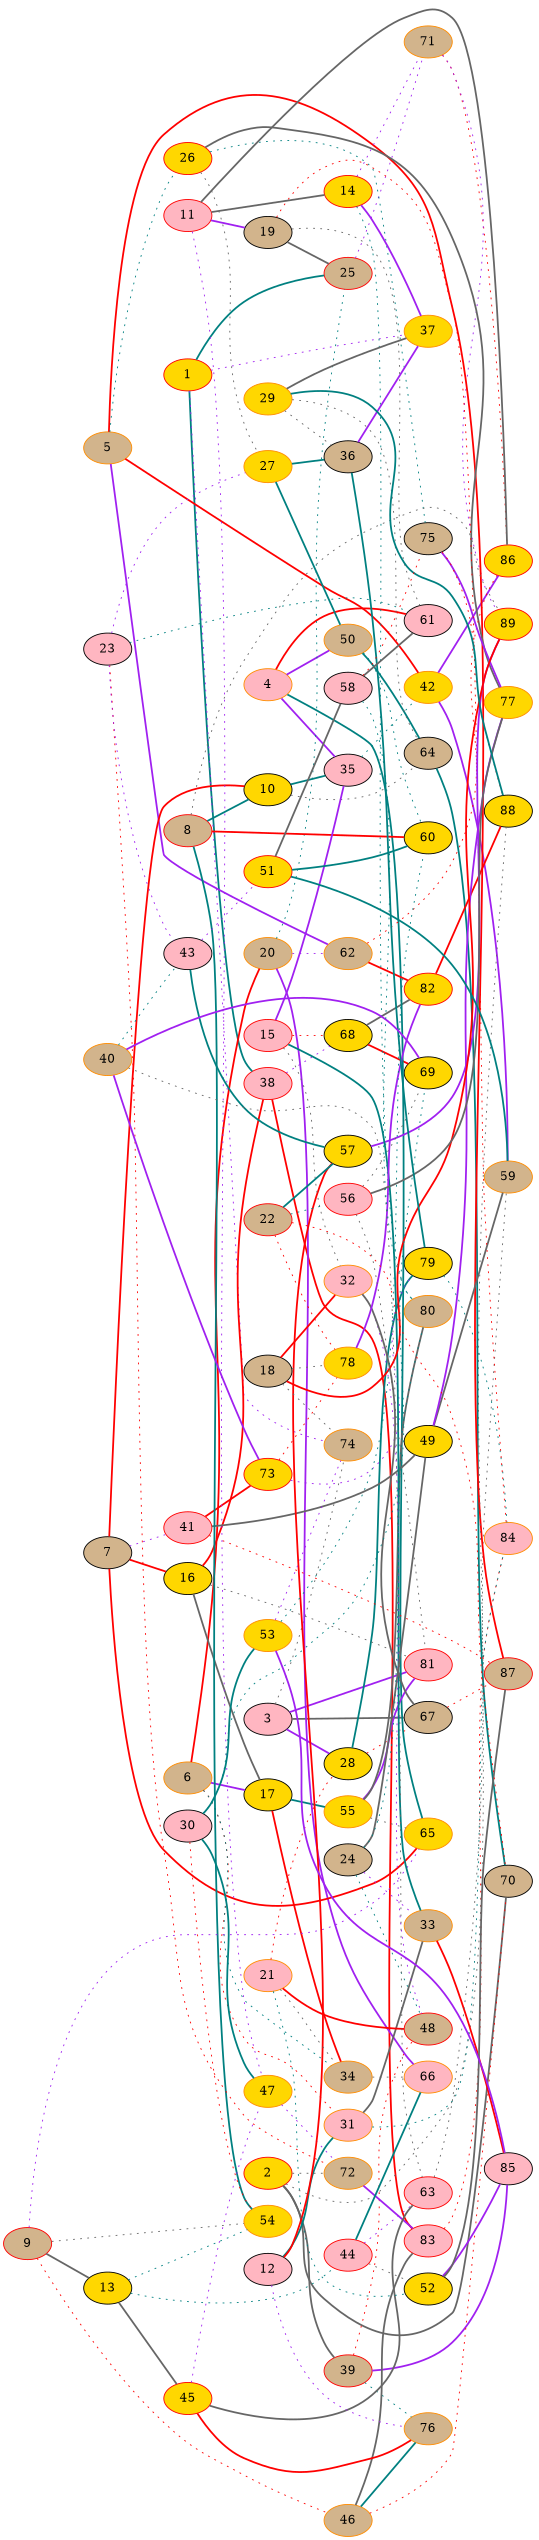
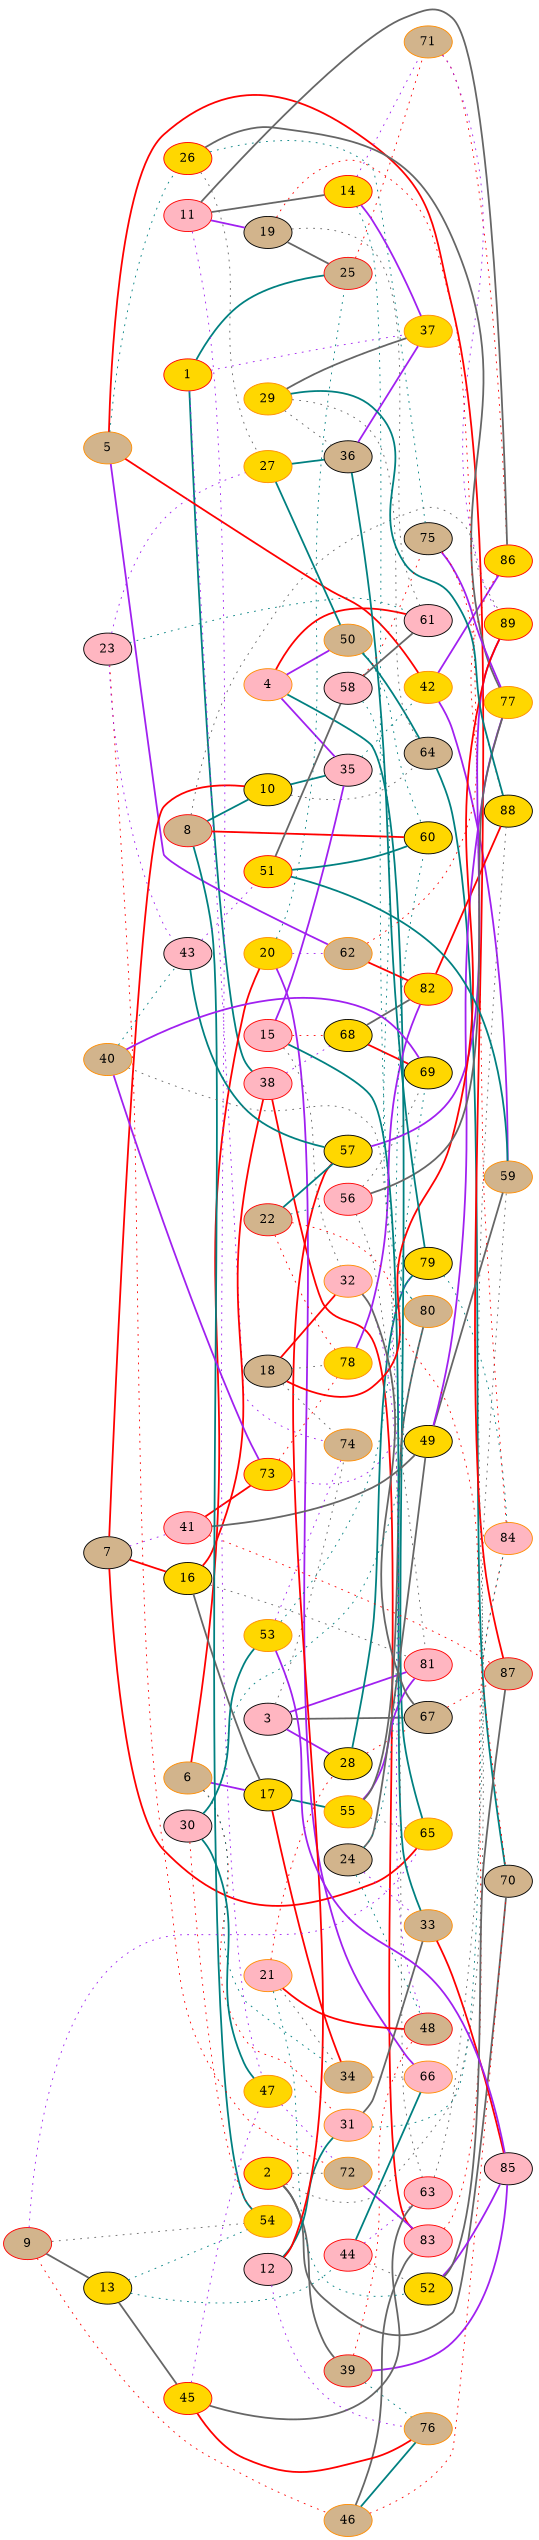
edge "71" -- "25": color purple -> red
node "20": fillcolor tan -> gold
